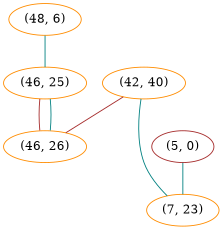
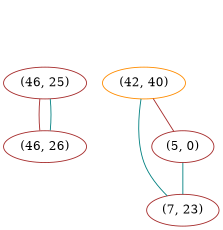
node "(48, 6)": removed
node "(46, 25)": color darkorange -> brown
edge "(42, 40)" -- "(46, 26)": now "(42, 40)" -- "(5, 0)"
node "(46, 26)": color darkorange -> brown
node "(7, 23)": color darkorange -> brown
